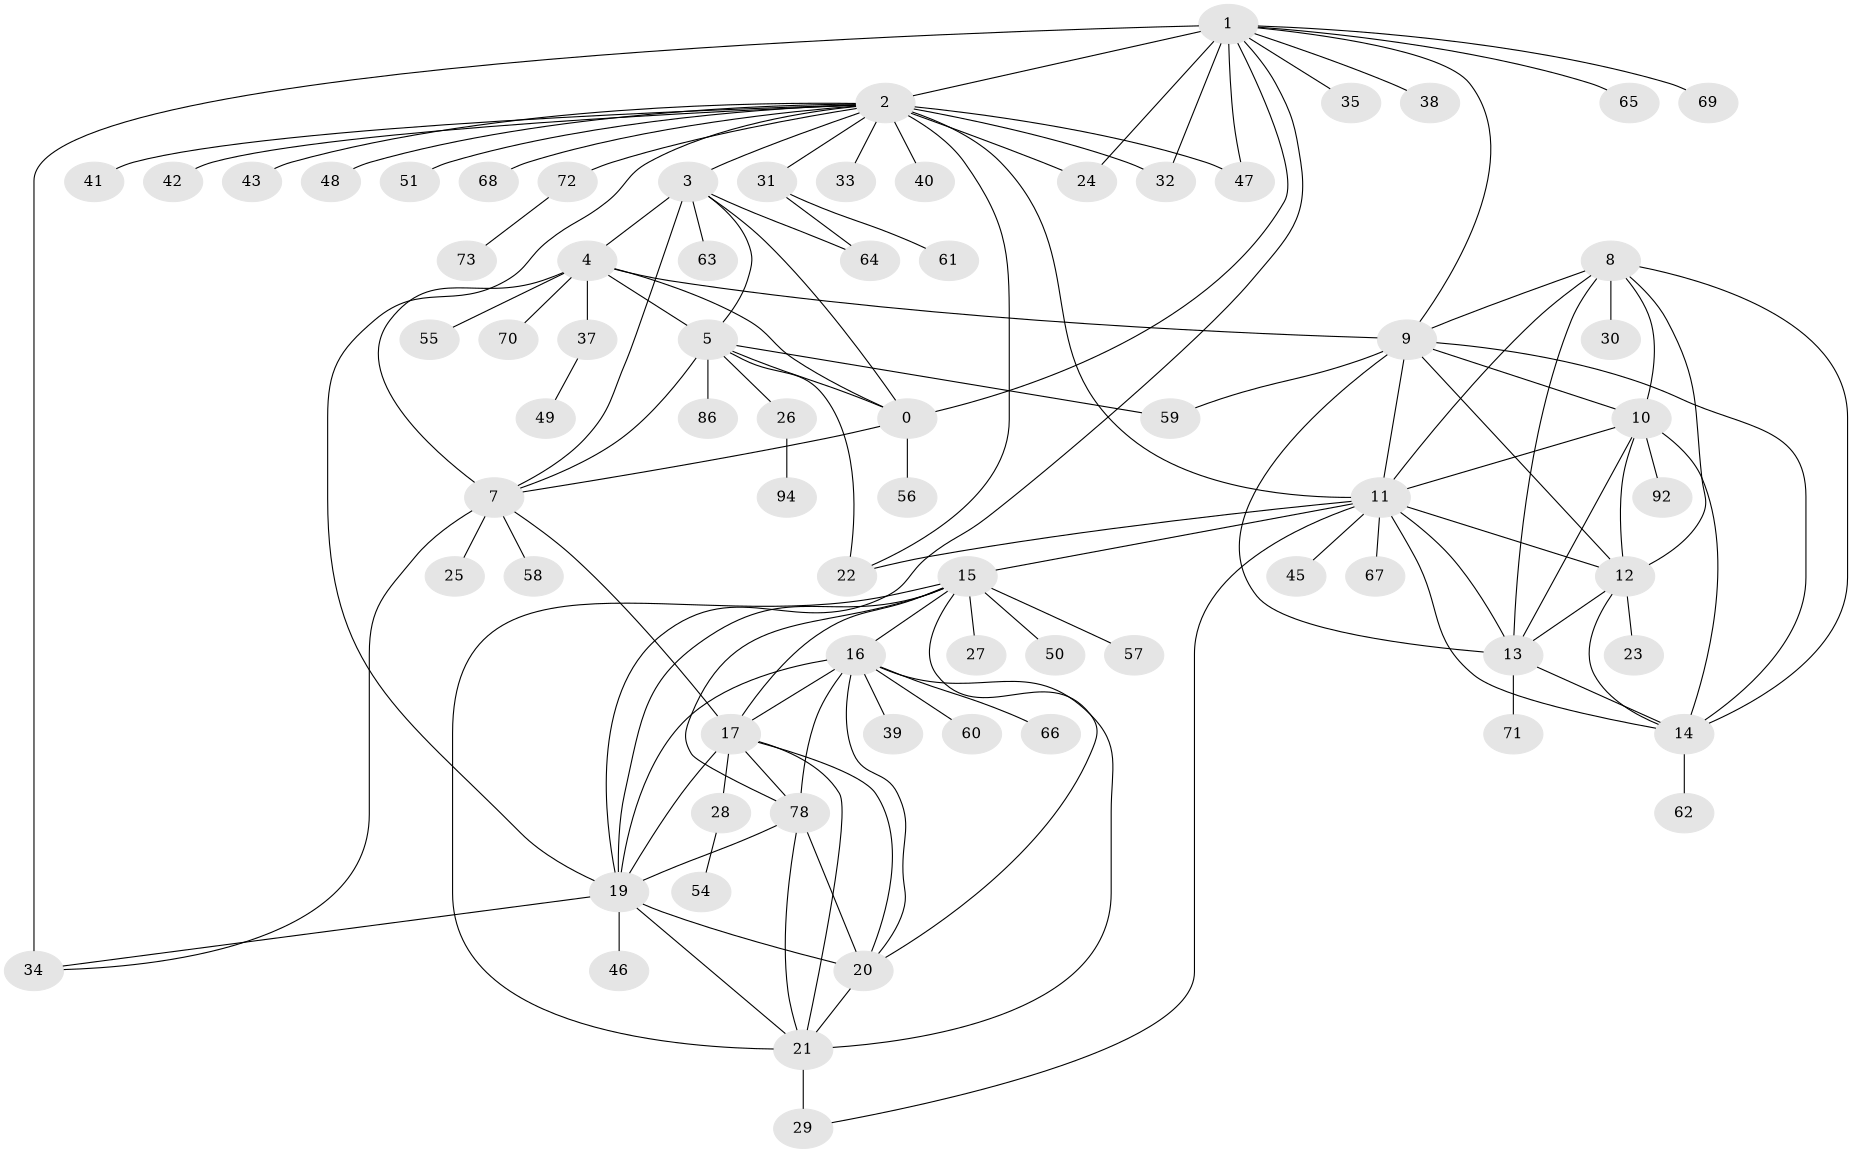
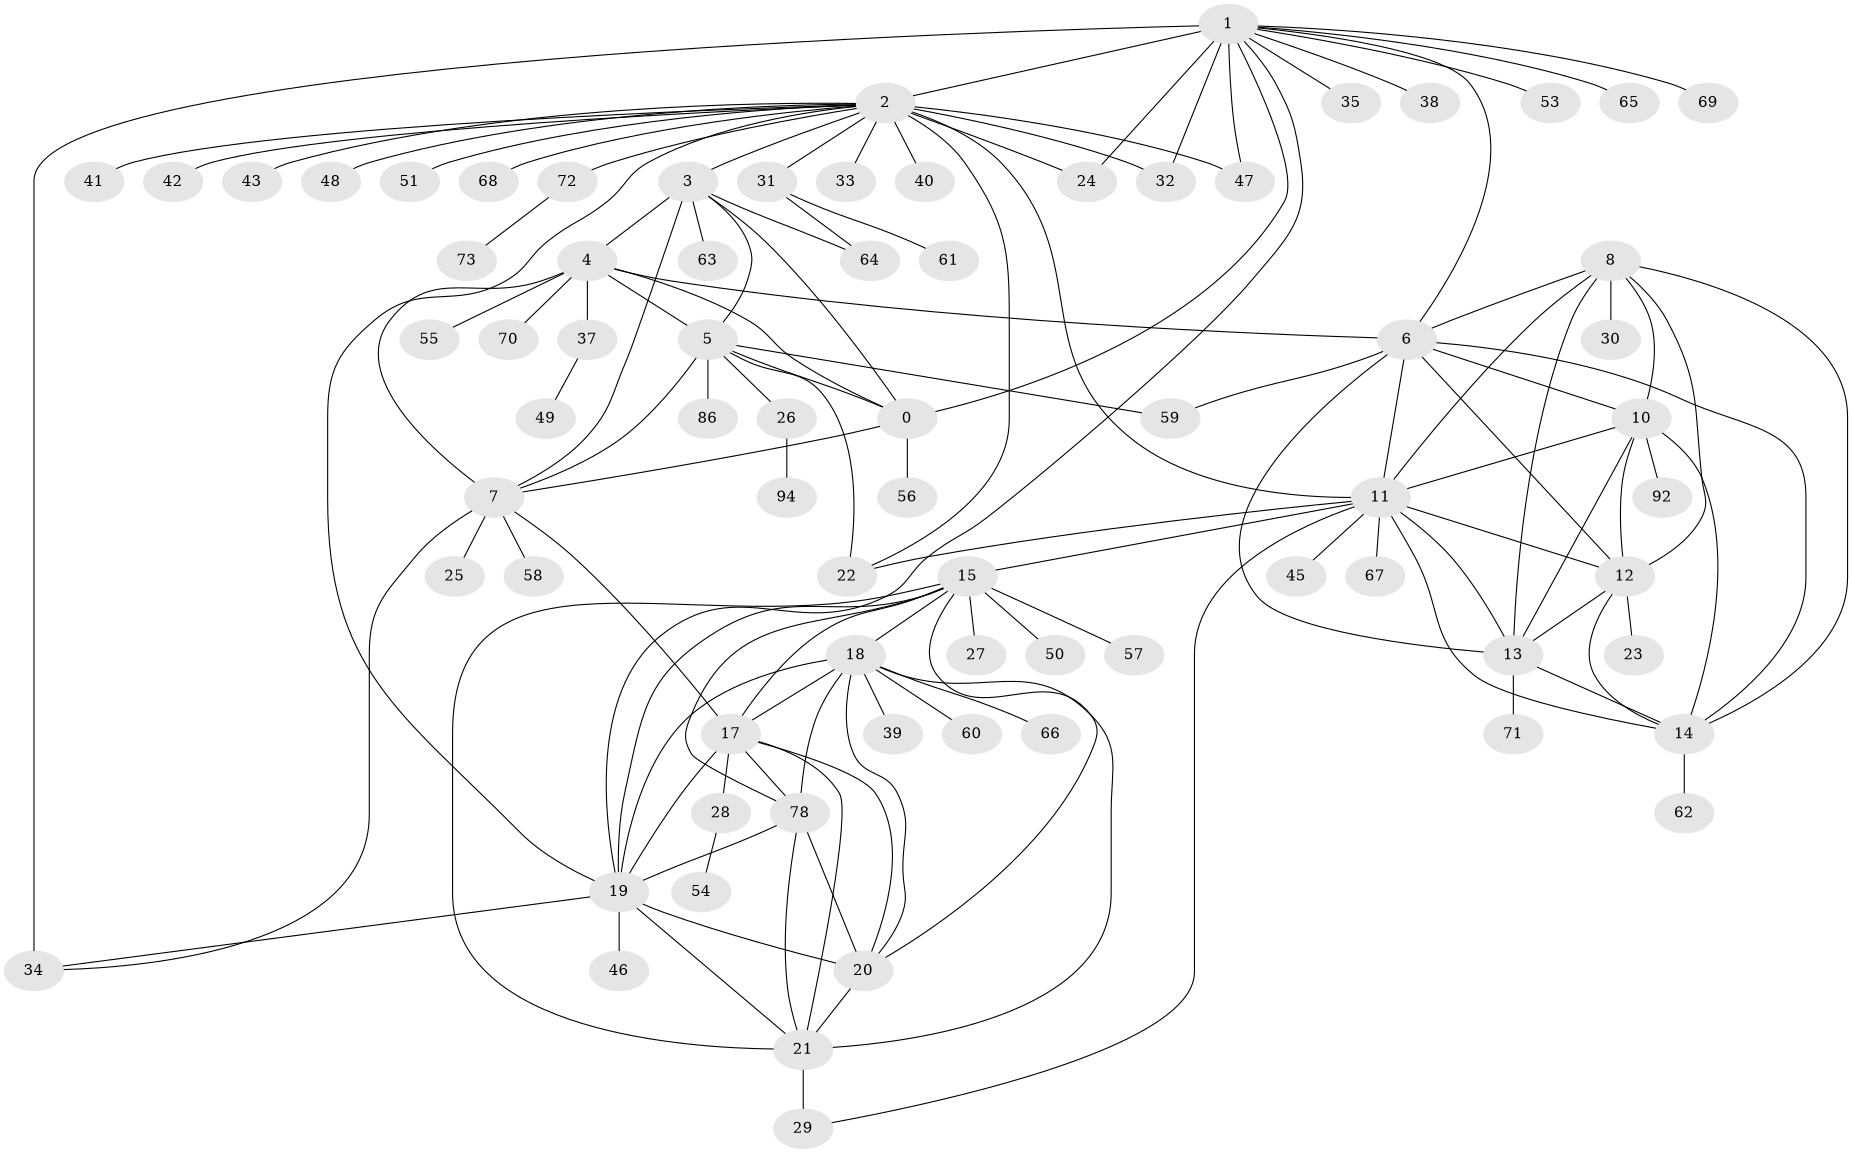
node "53": added
node "9": label "9" -> "6"
node "16": label "16" -> "18"
